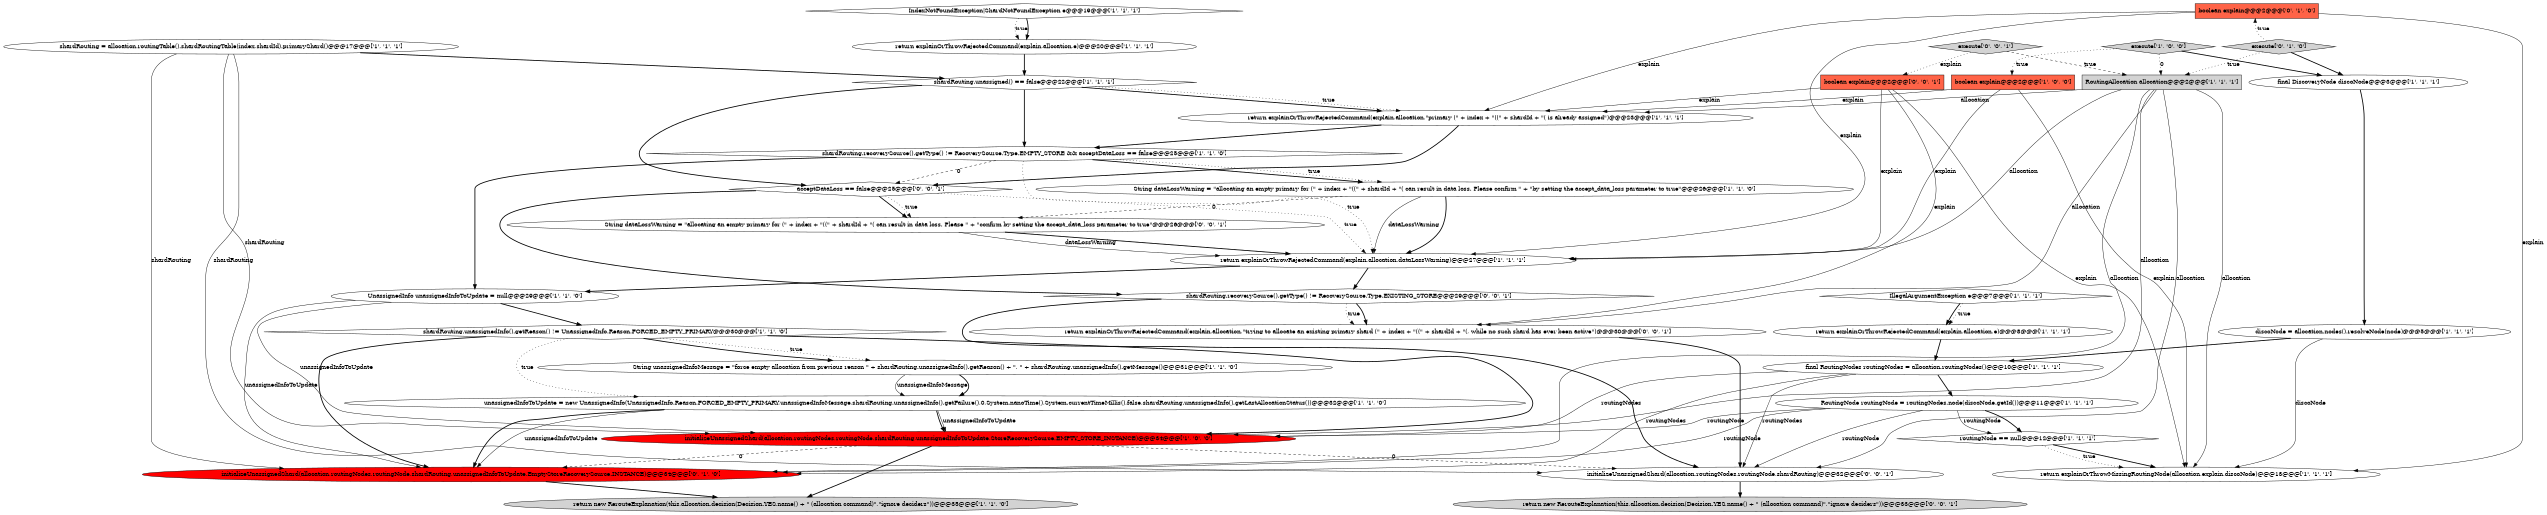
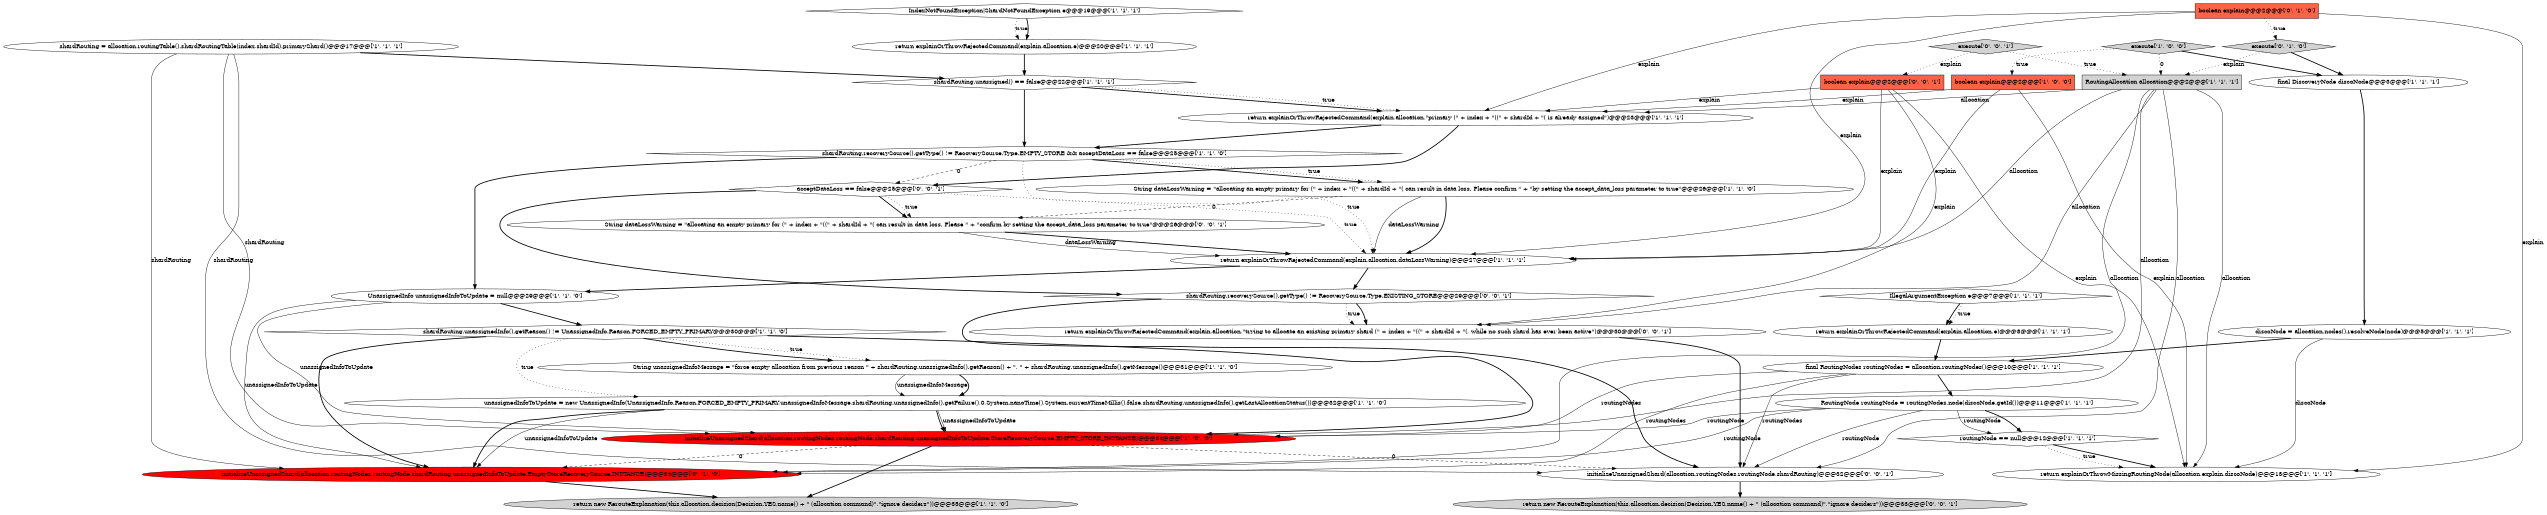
edge "execute['0', '1', '0']" -> "boolean explain@@@2@@@['0', '1', '0']": reversed
edge "execute['0', '0', '1']" -> "RoutingAllocation allocation@@@2@@@['1', '1', '1']": style dashed -> dotted
edge "execute['0', '1', '0']" -> "RoutingAllocation allocation@@@2@@@['1', '1', '1']": label "true" -> "explain"
edge "shardRouting.unassigned() == false@@@22@@@['1', '1', '1']" -> "acceptDataLoss == false@@@25@@@['0', '0', '1']": removed
